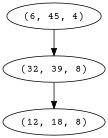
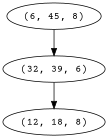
node "(6, 45, 4)": label "(6, 45, 4)" -> "(6, 45, 8)"
node "(32, 39, 8)": label "(32, 39, 8)" -> "(32, 39, 6)"
